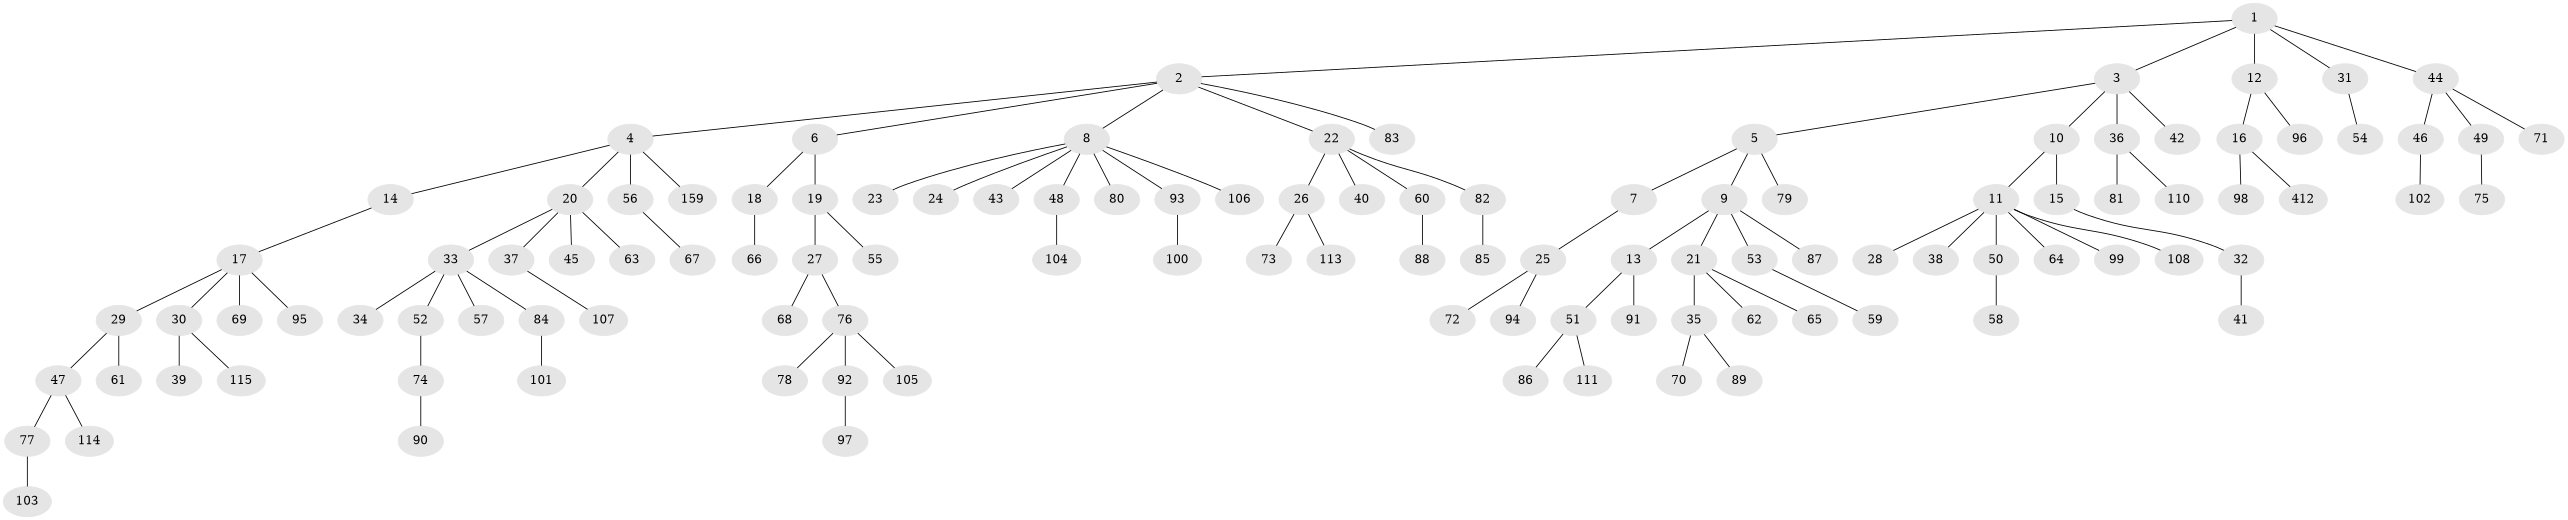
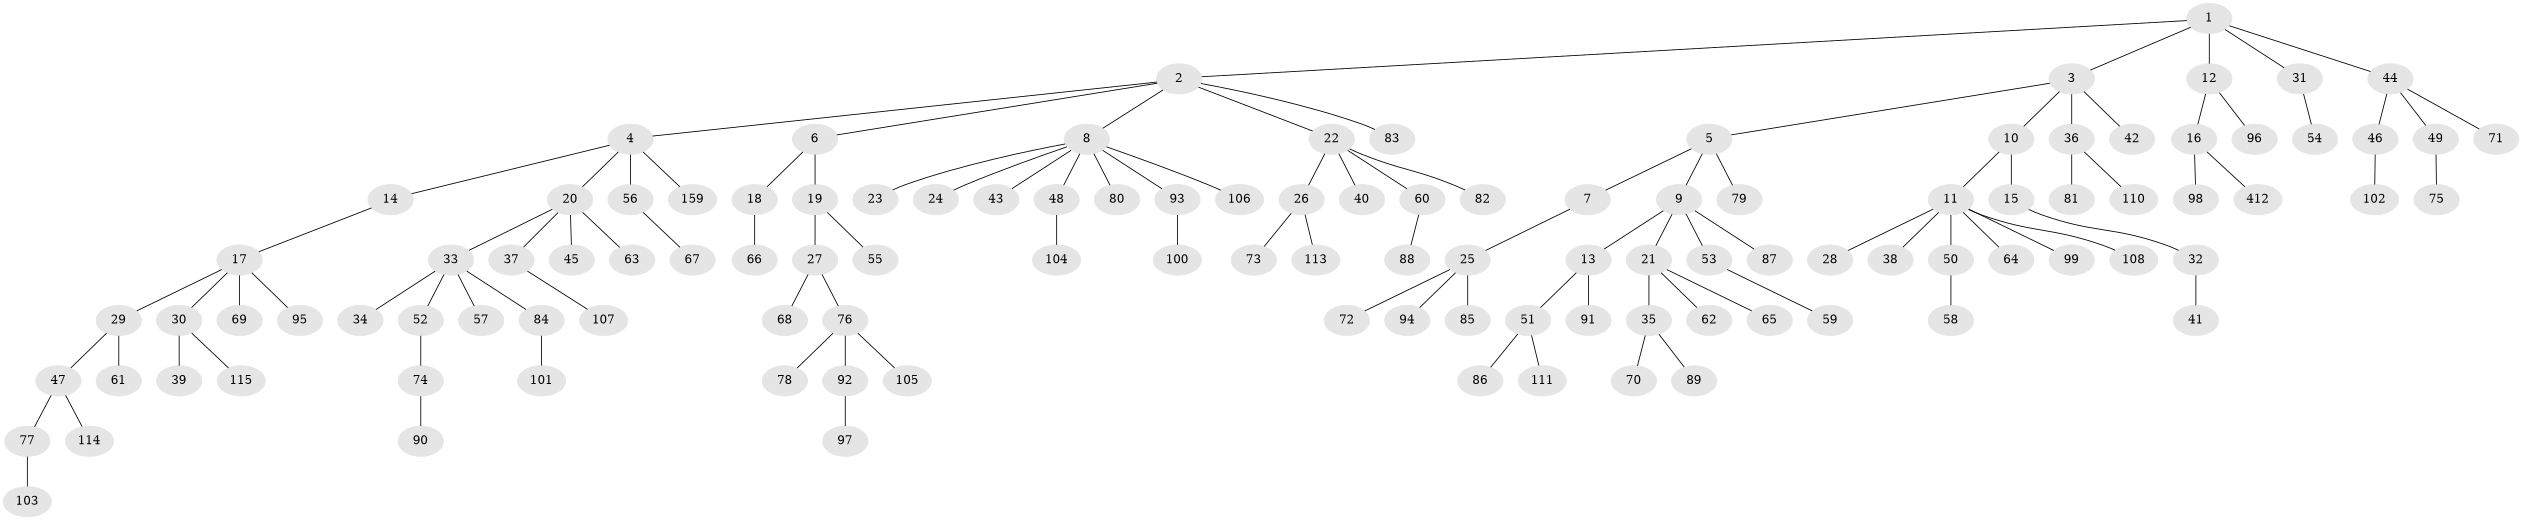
edge "82" -- "85": now "25" -- "85"
